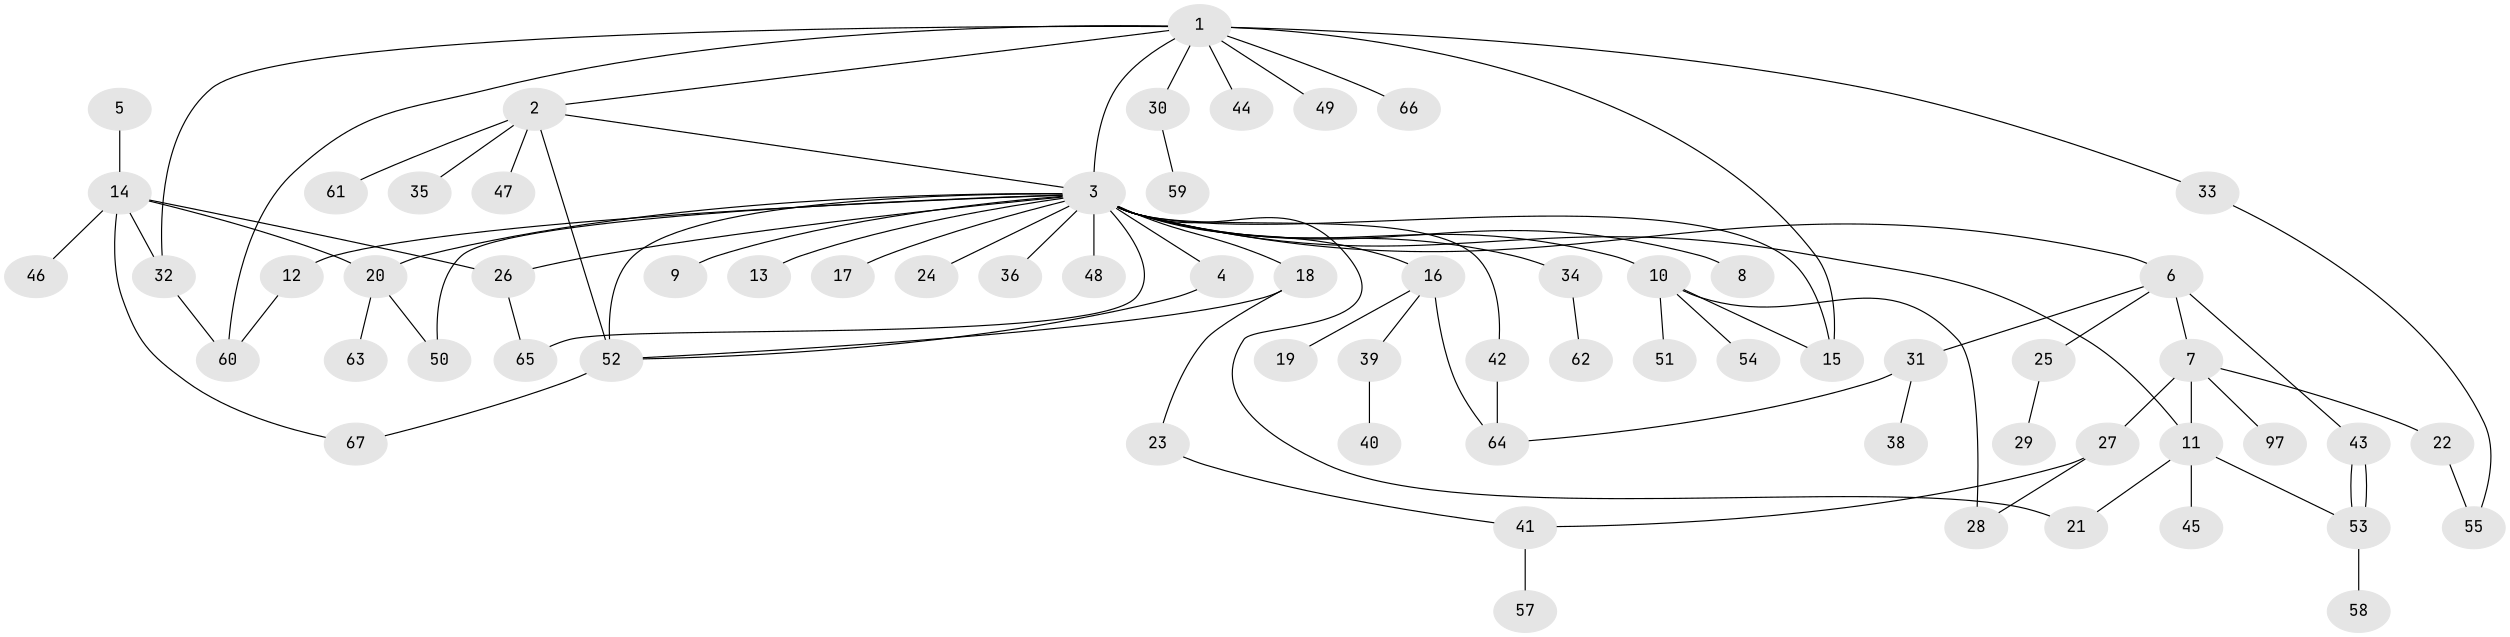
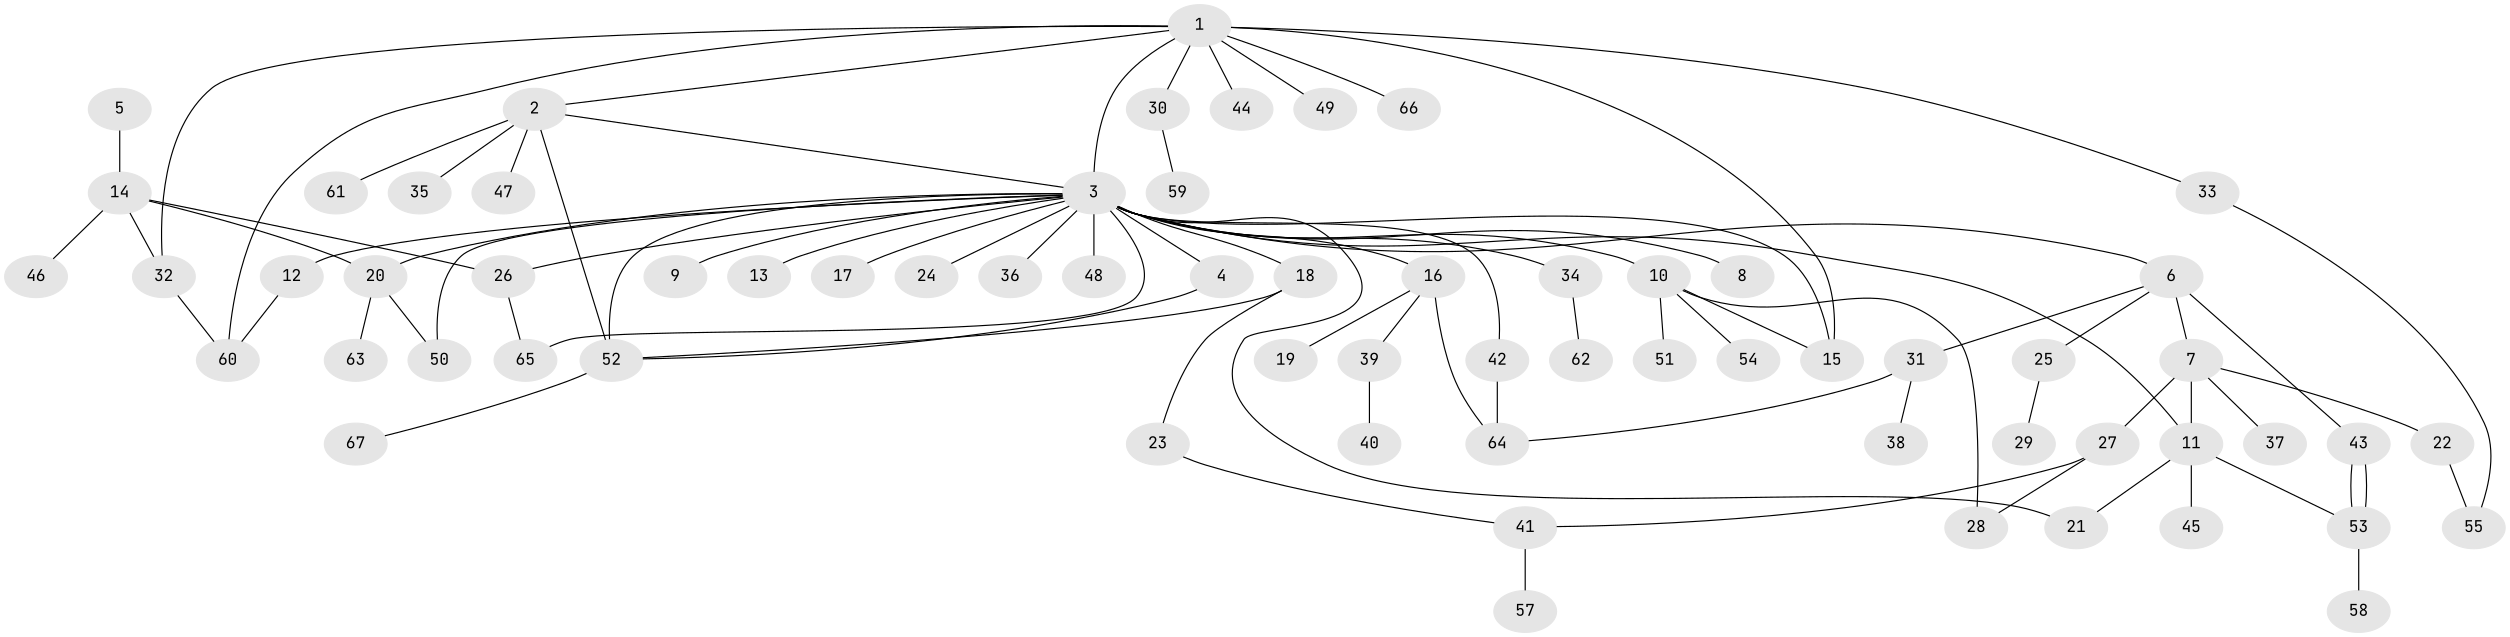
edge "14" -- "67": removed
node "97": label "97" -> "37"
